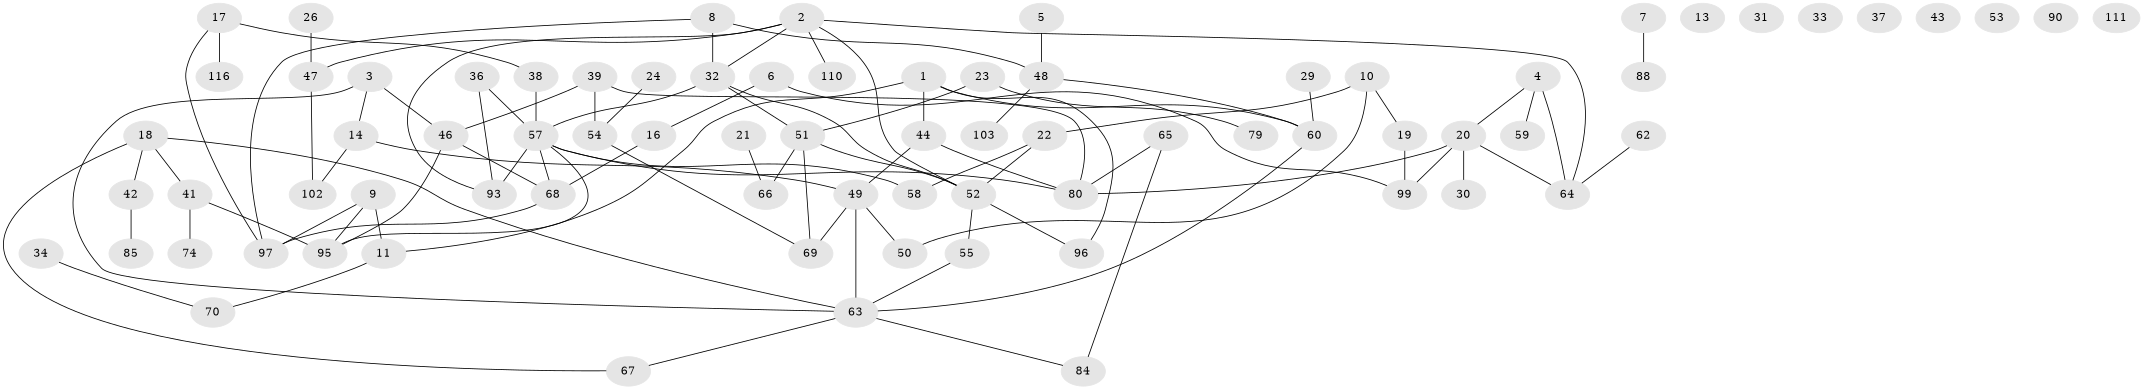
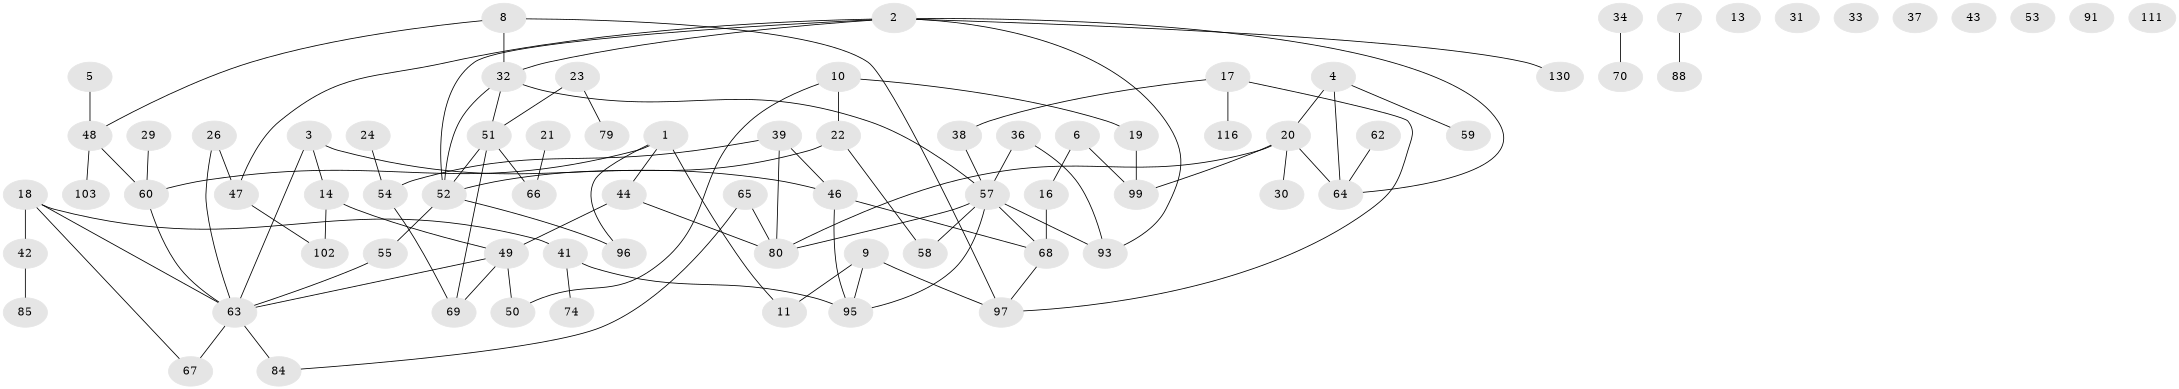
node "90": label "90" -> "91"
node "110": label "110" -> "130"
edge "26" -- "63": added
edge "11" -- "70": removed
